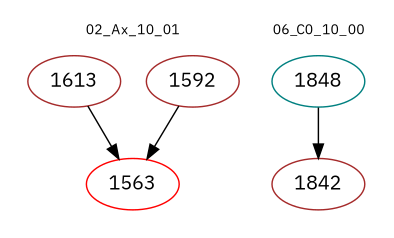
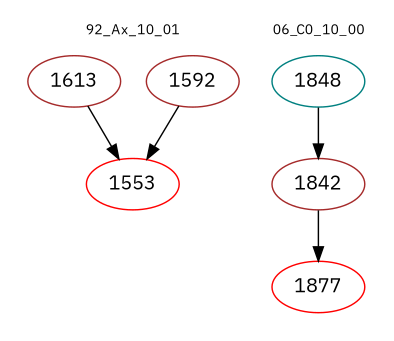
cluster "02_Ax_10_01": label "02_Ax_10_01" -> "92_Ax_10_01"
node "1563": label "1563" -> "1553"
node "1877": added
